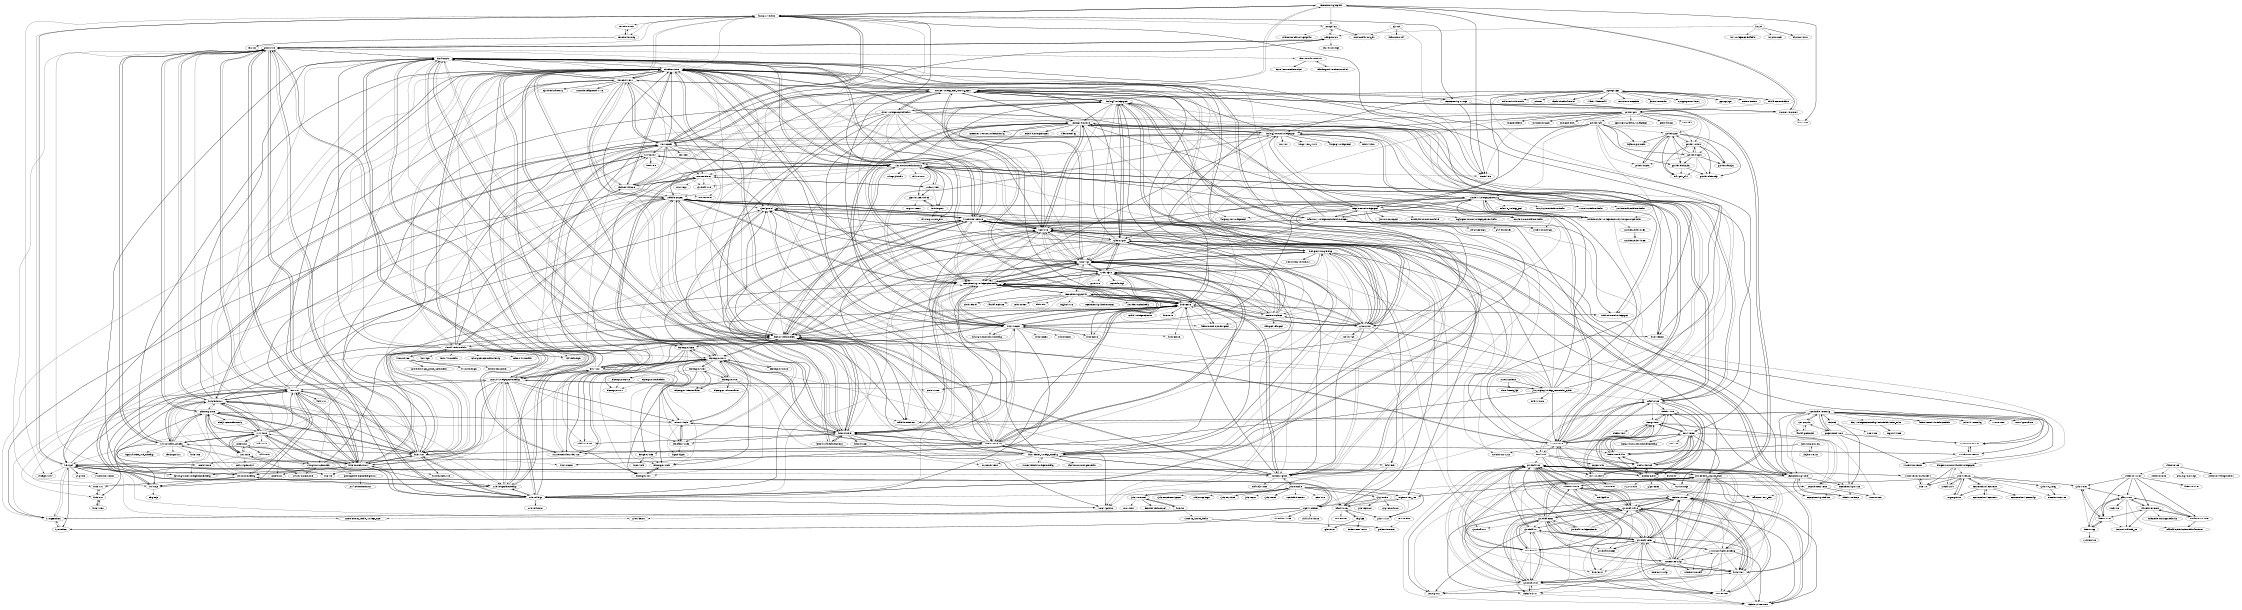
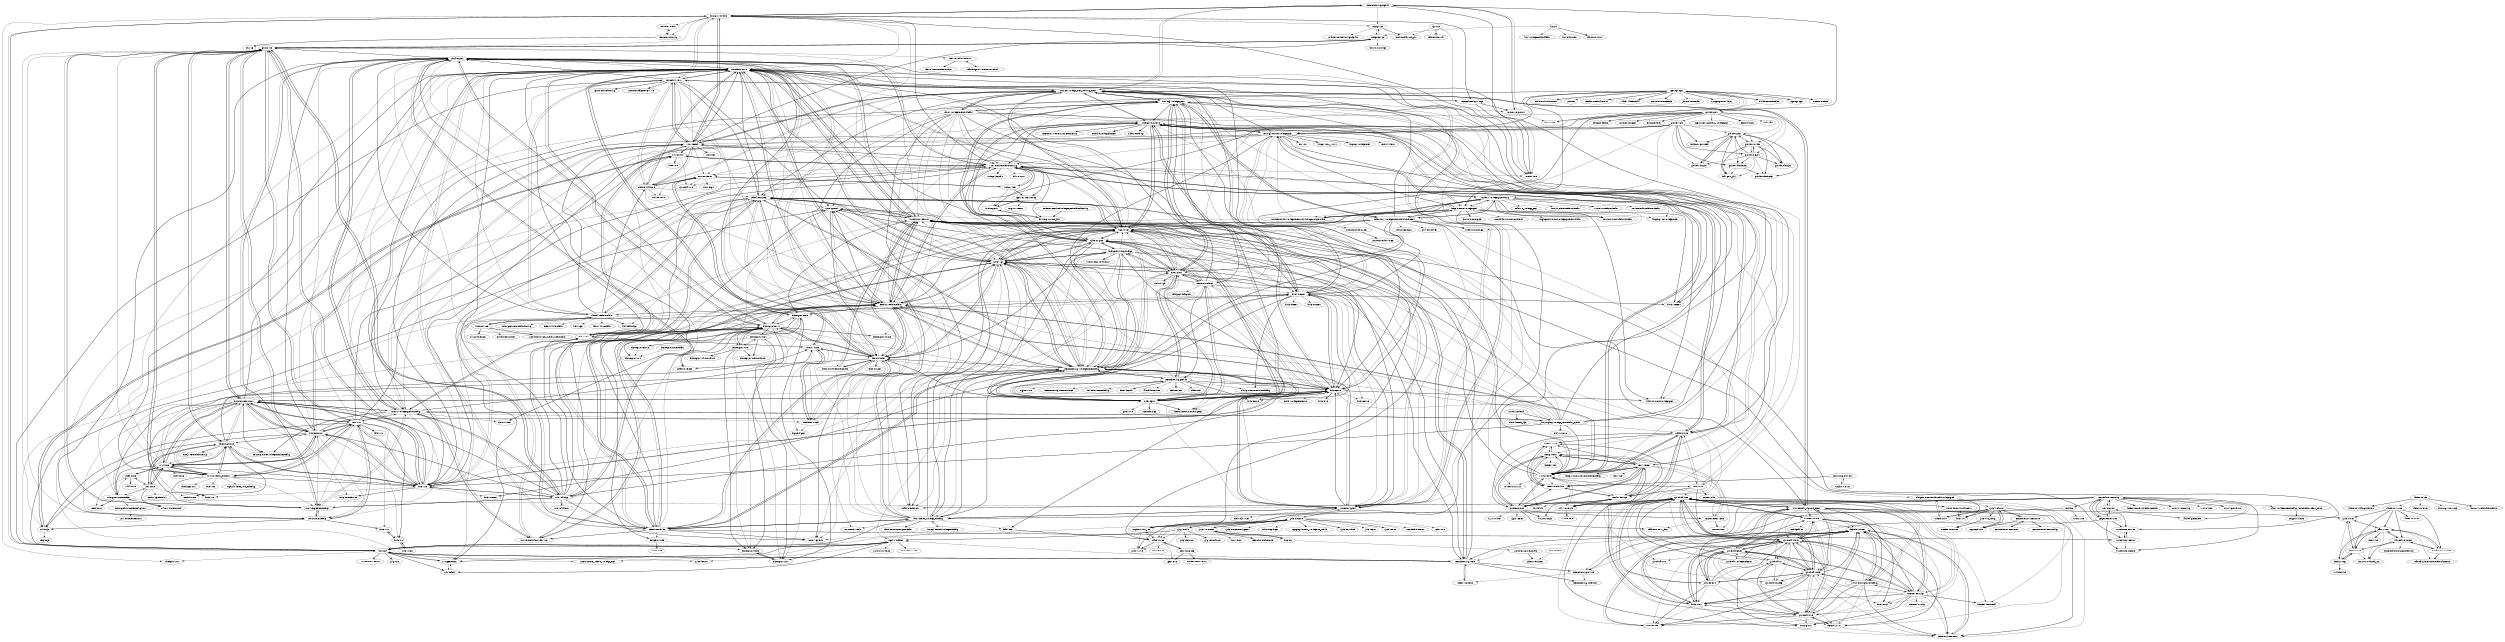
node "Panda0406/Zero-shot-knowledge-graph-relational-learning": added
edge "THU-KEG/Knowledge_Graph_Reasoning_Papers" -> "thunlp/KRLPapers": style bold -> solid
edge "uma-pi1/kge" -> "awslabs/dgl-ke": removed
edge "thunlp/OpenKE" -> "deepakn97/relationPrediction": reversed
edge "thunlp/NRE" -> "thunlp/Fast-TransX": now "thunlp/KB2E" -> "thunlp/Fast-TransX"
node "ShannonAI/mrc-for-flat-nested-ner": added
node "nddsg/kgt5": label "nddsg/kgt5" -> "apoorvumang/kgt5"
node "zcgzcgzcg1/ACL2022_KnowledgeNLP_Tutorial": added
edge "syxu828/Crosslingula-KG-Matching" -> "StephanieWyt/RDGCN": added
node "muhaochen/MTransE-tf": label "muhaochen/MTransE-tf" -> "muhaochen/Accenture-tf"
